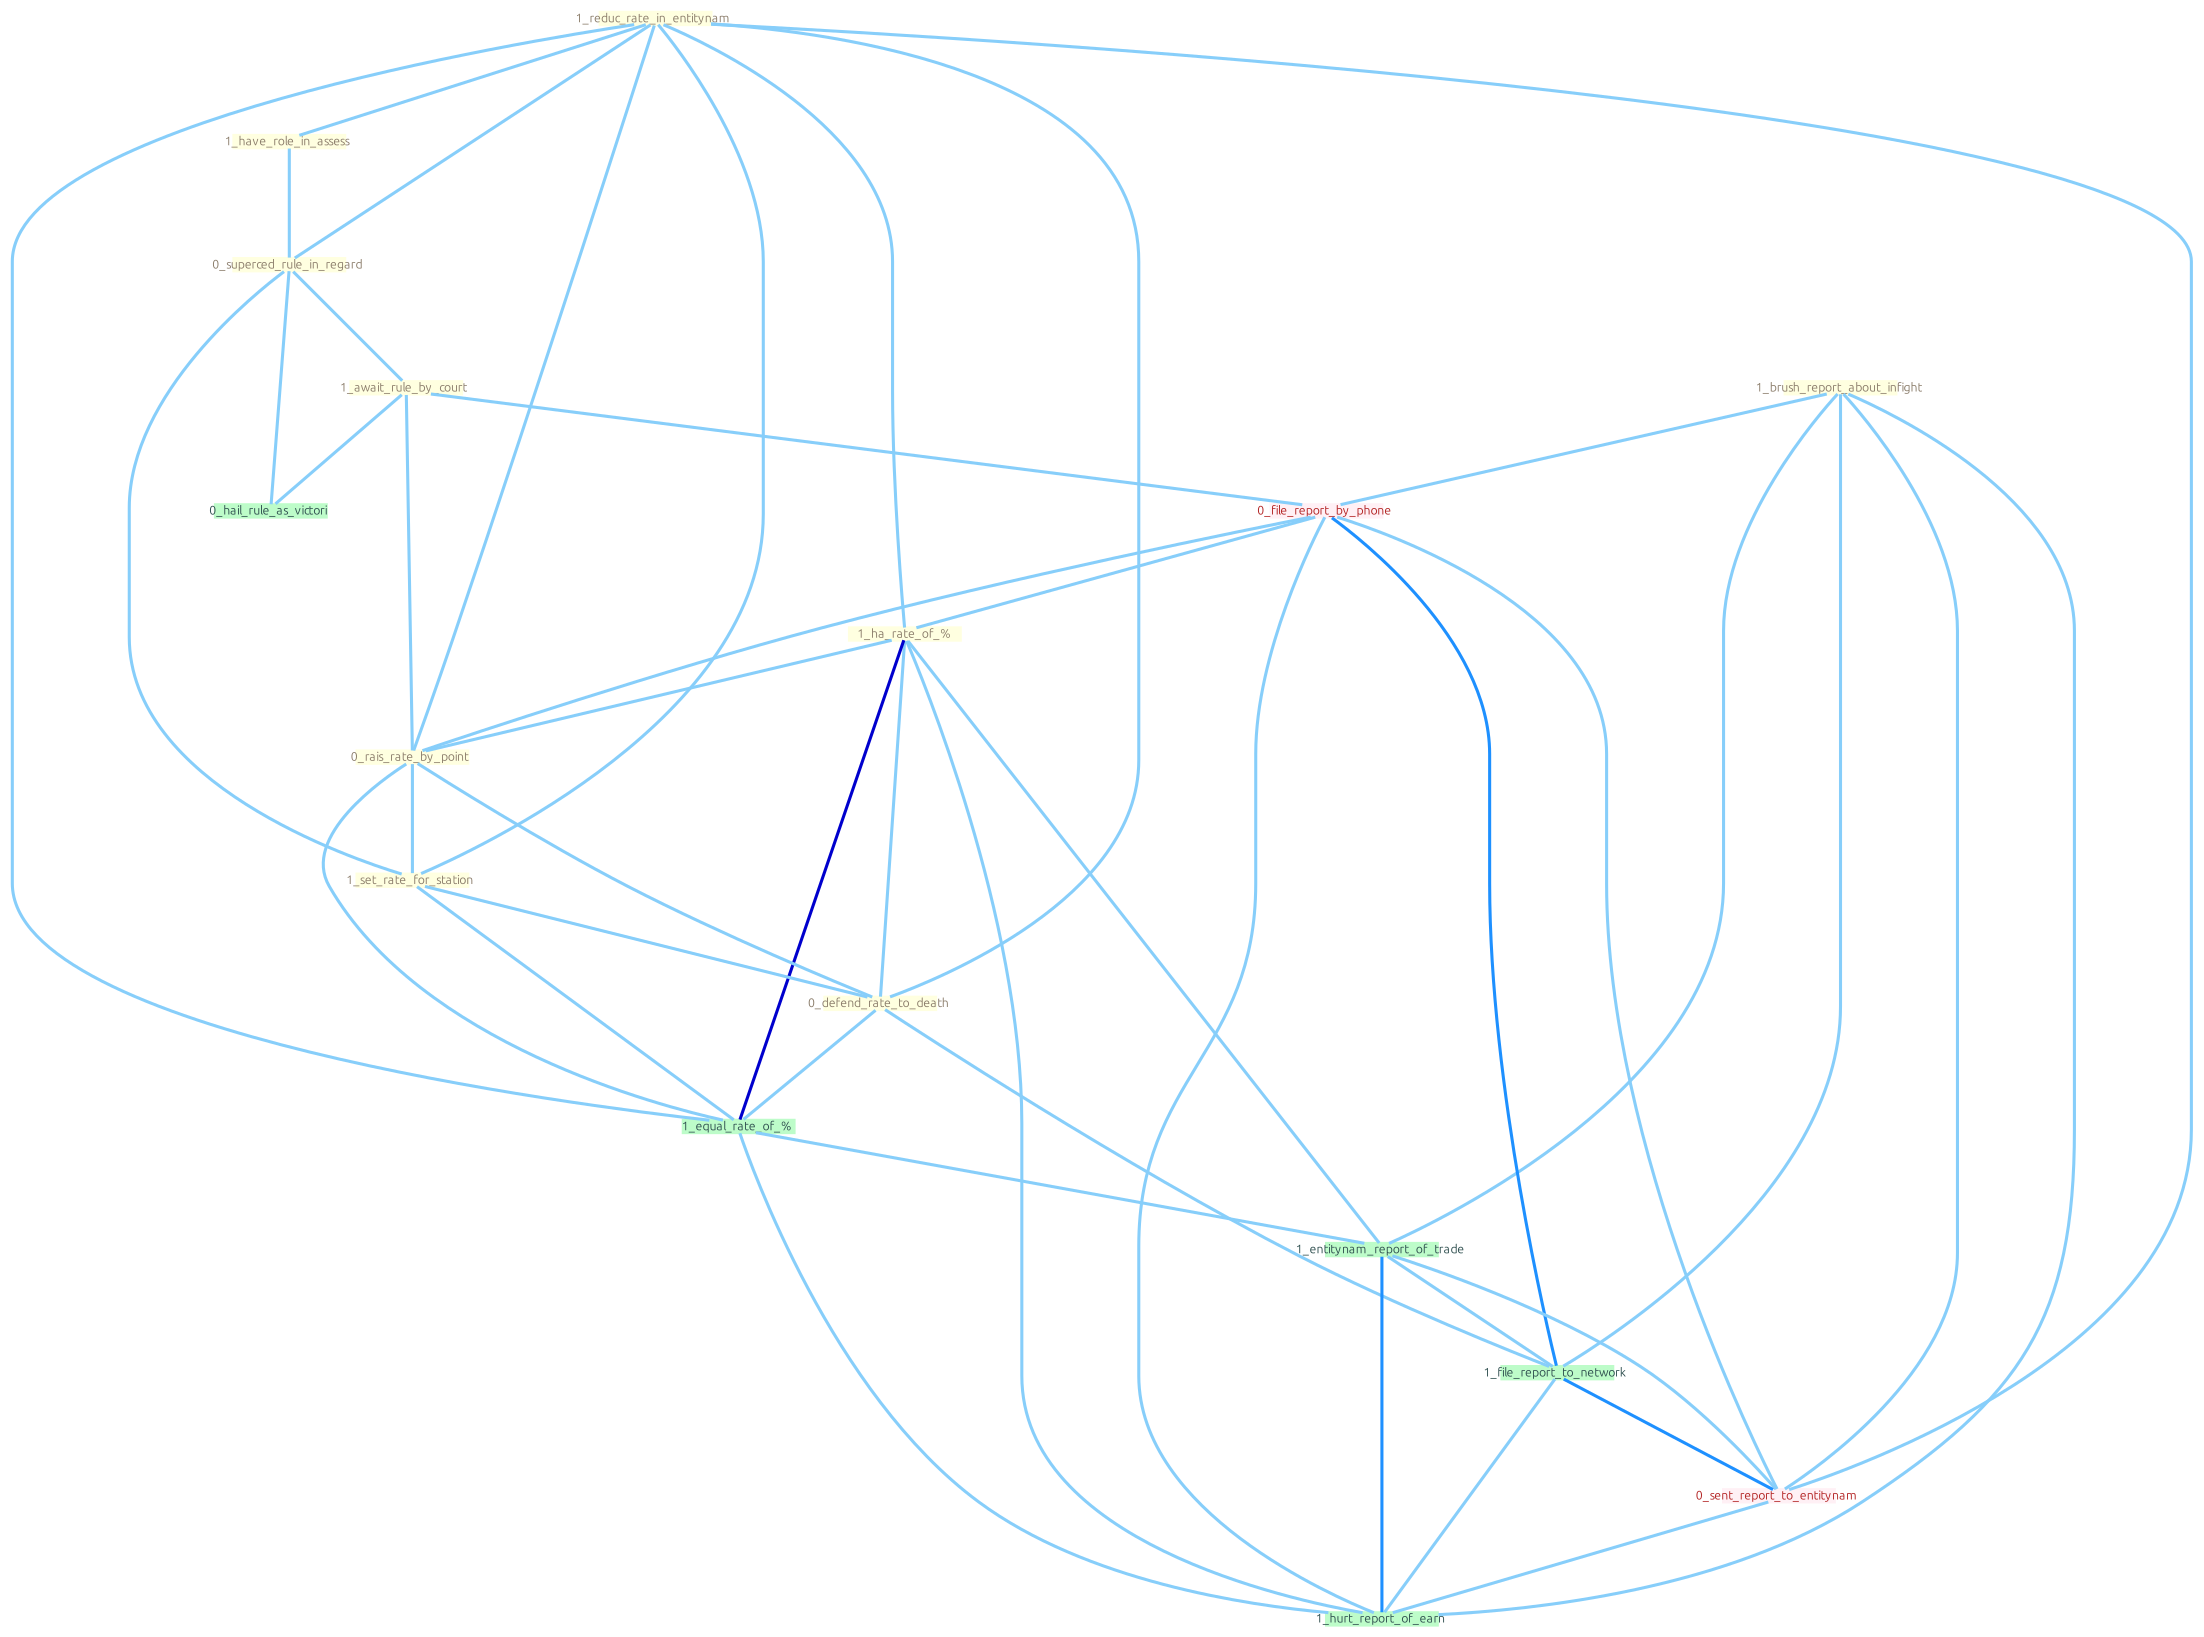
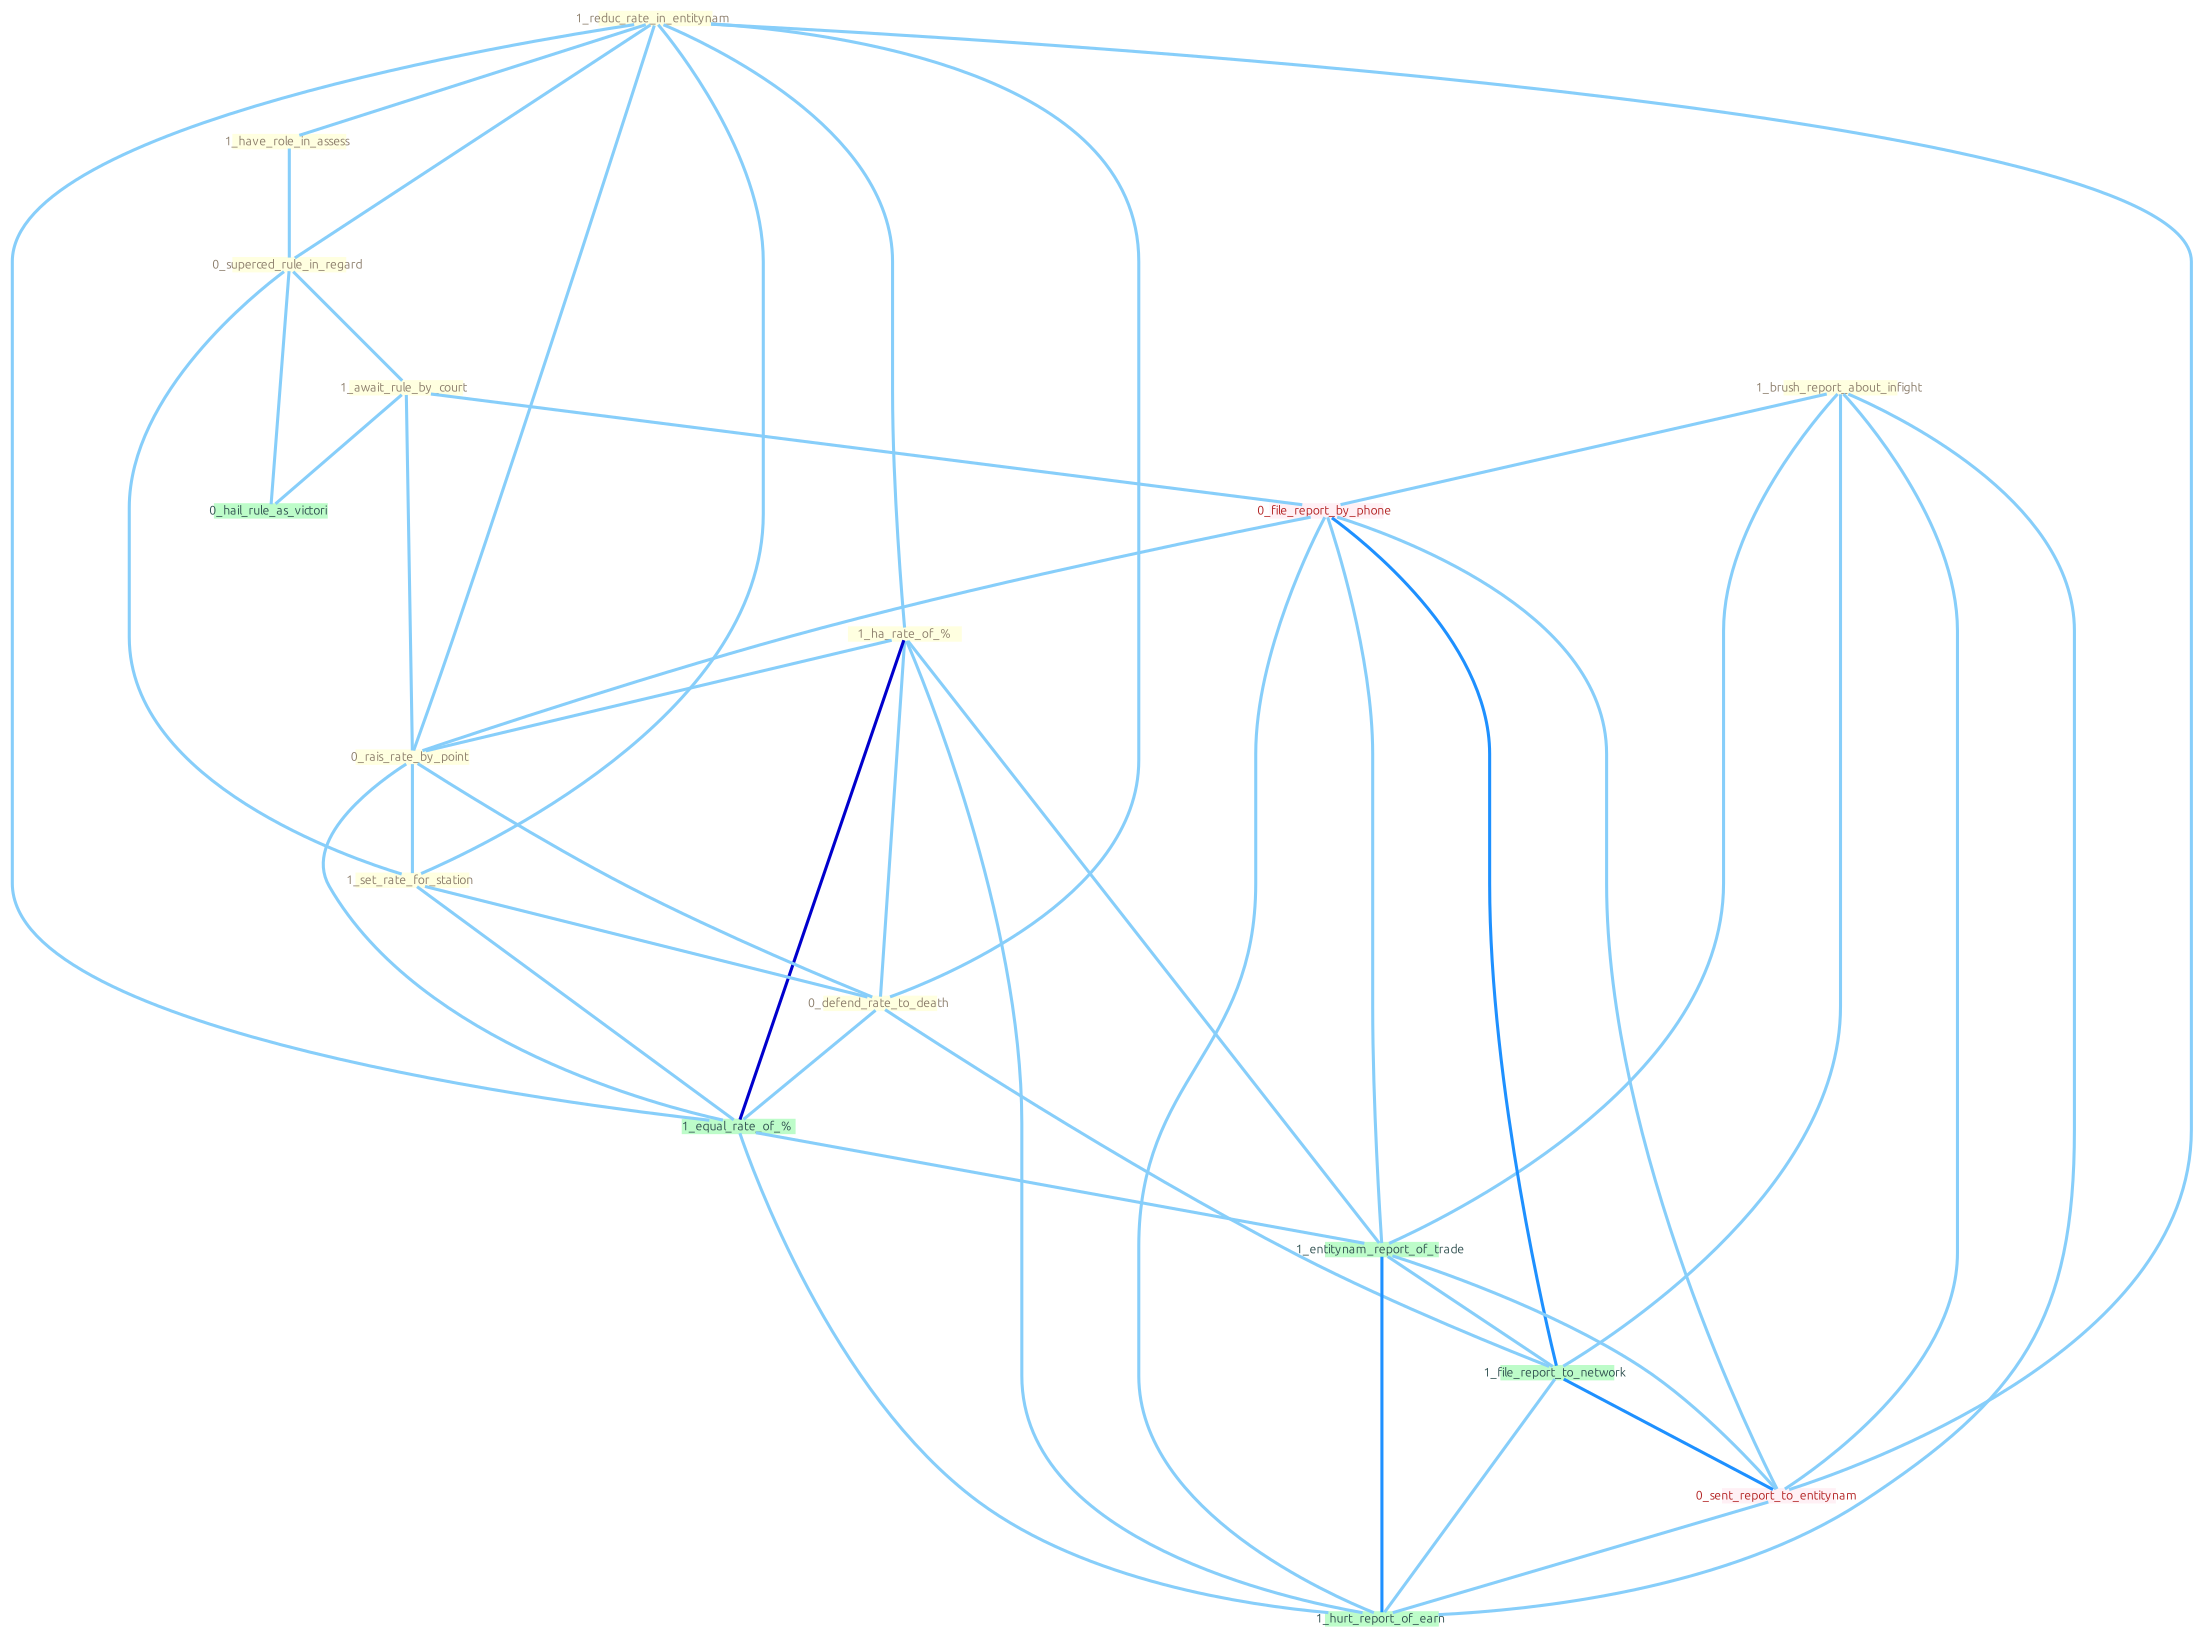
edge "0_file_report_by_phone" -- "1_ha_rate_of_%": now "0_file_report_by_phone" -- "1_entitynam_report_of_trade"
